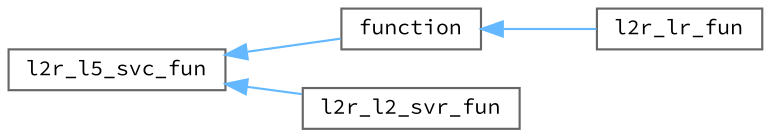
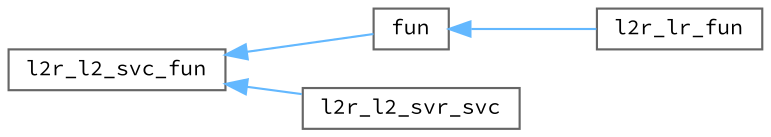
node "function": label "function" -> "fun"
node "l2r_l5_svc_fun": label "l2r_l5_svc_fun" -> "l2r_l2_svc_fun"
node "l2r_l2_svr_fun": label "l2r_l2_svr_fun" -> "l2r_l2_svr_svc"
